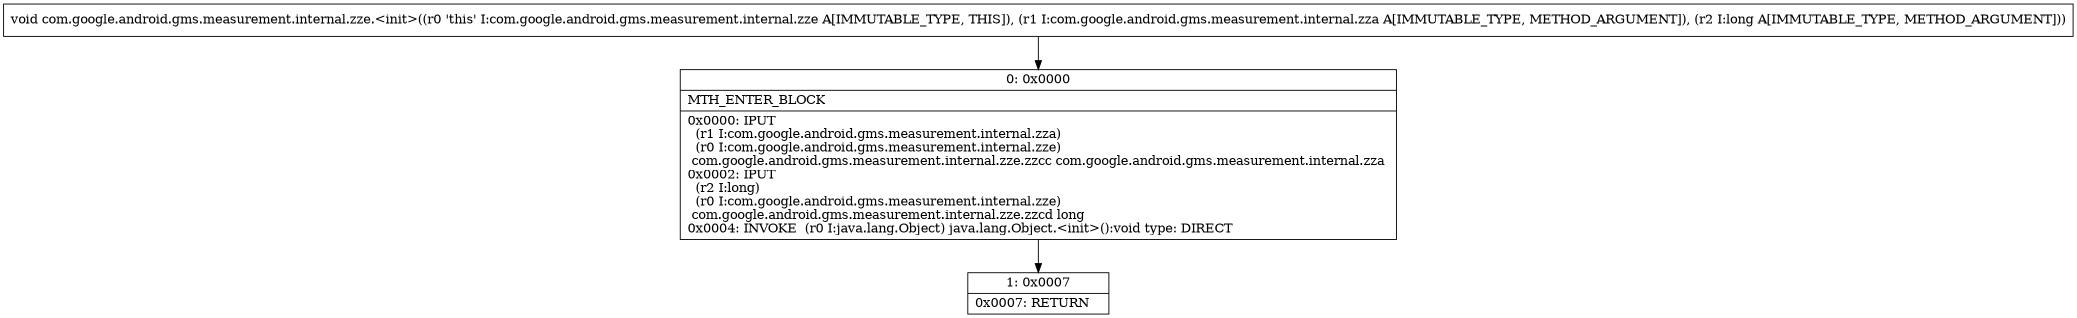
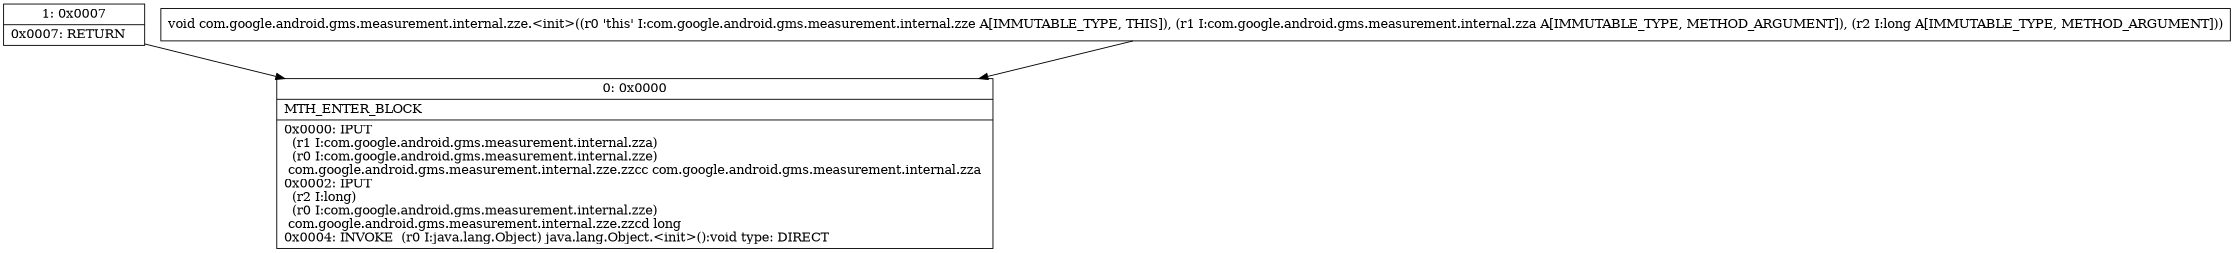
edge "0: 0x0000" -> "1: 0x0007": reversed
